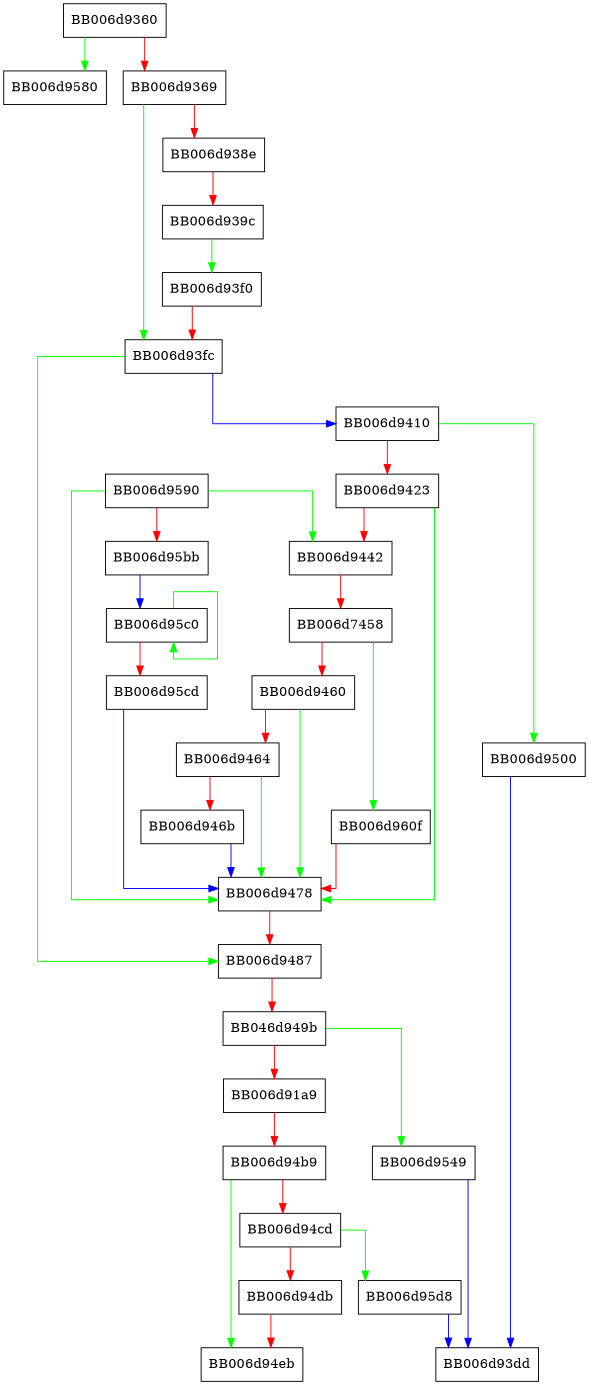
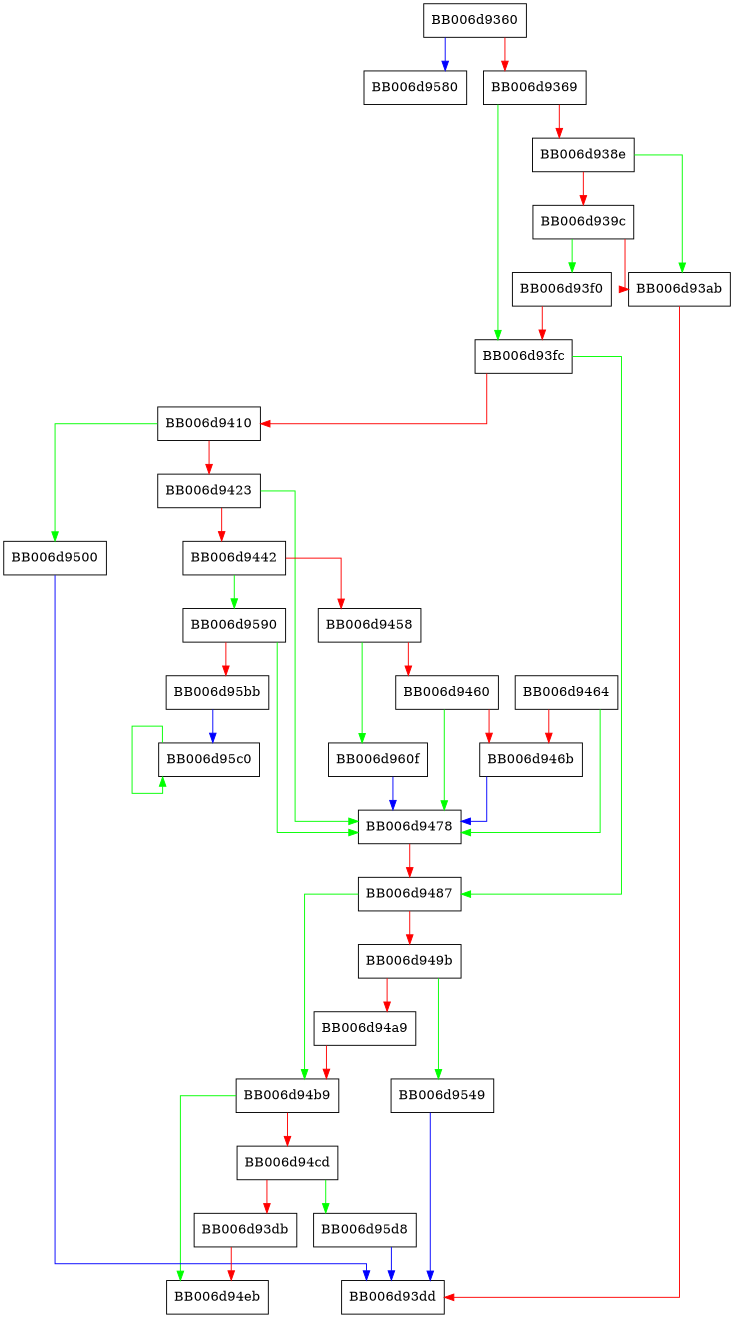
edge "BB006d9360" -> "BB006d9580": color green -> blue
node "BB006d93ab": added
edge "BB006d93fc" -> "BB006d9410": color blue -> red
edge "BB006d9590" -> "BB006d9442": reversed
node "BB006d7458": label "BB006d7458" -> "BB006d9458"
node "BB006d95cd": removed
edge "BB006d9460" -> "BB006d9464": now "BB006d9460" -> "BB006d946b"
edge "BB006d960f" -> "BB006d9478": color red -> blue
edge "BB006d9487" -> "BB006d94b9": added
node "BB046d949b": label "BB046d949b" -> "BB006d949b"
node "BB006d91a9": label "BB006d91a9" -> "BB006d94a9"
node "BB006d94db": label "BB006d94db" -> "BB006d93db"
